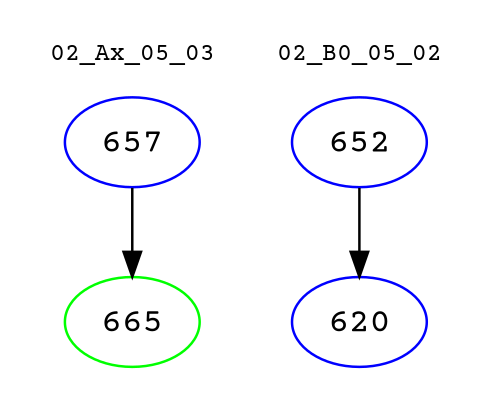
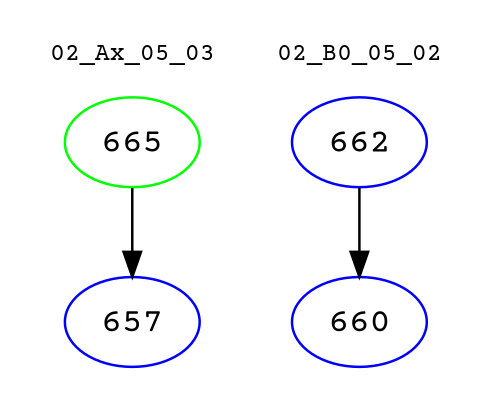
node "652": label "652" -> "662"
edge "657" -> "665": reversed
node "620": label "620" -> "660"
